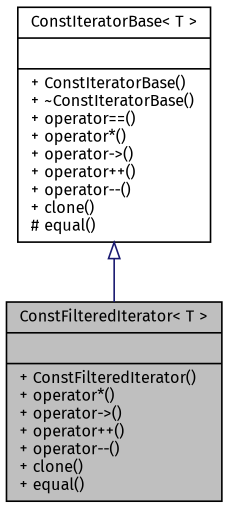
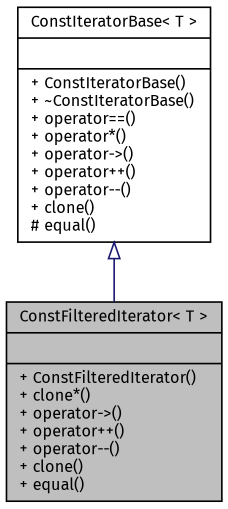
node "ConstFilteredIterator< T >": text "+ operator*()" -> "+ clone*()"
